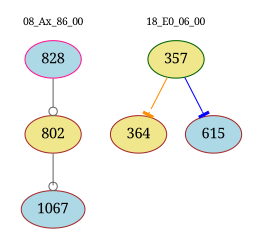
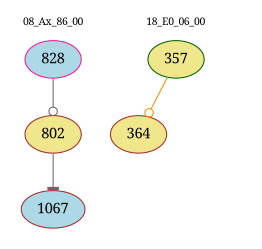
edge "357" -> "364": arrowhead tee -> odot
node "615": removed
edge "802" -> "1067": arrowhead odot -> tee
